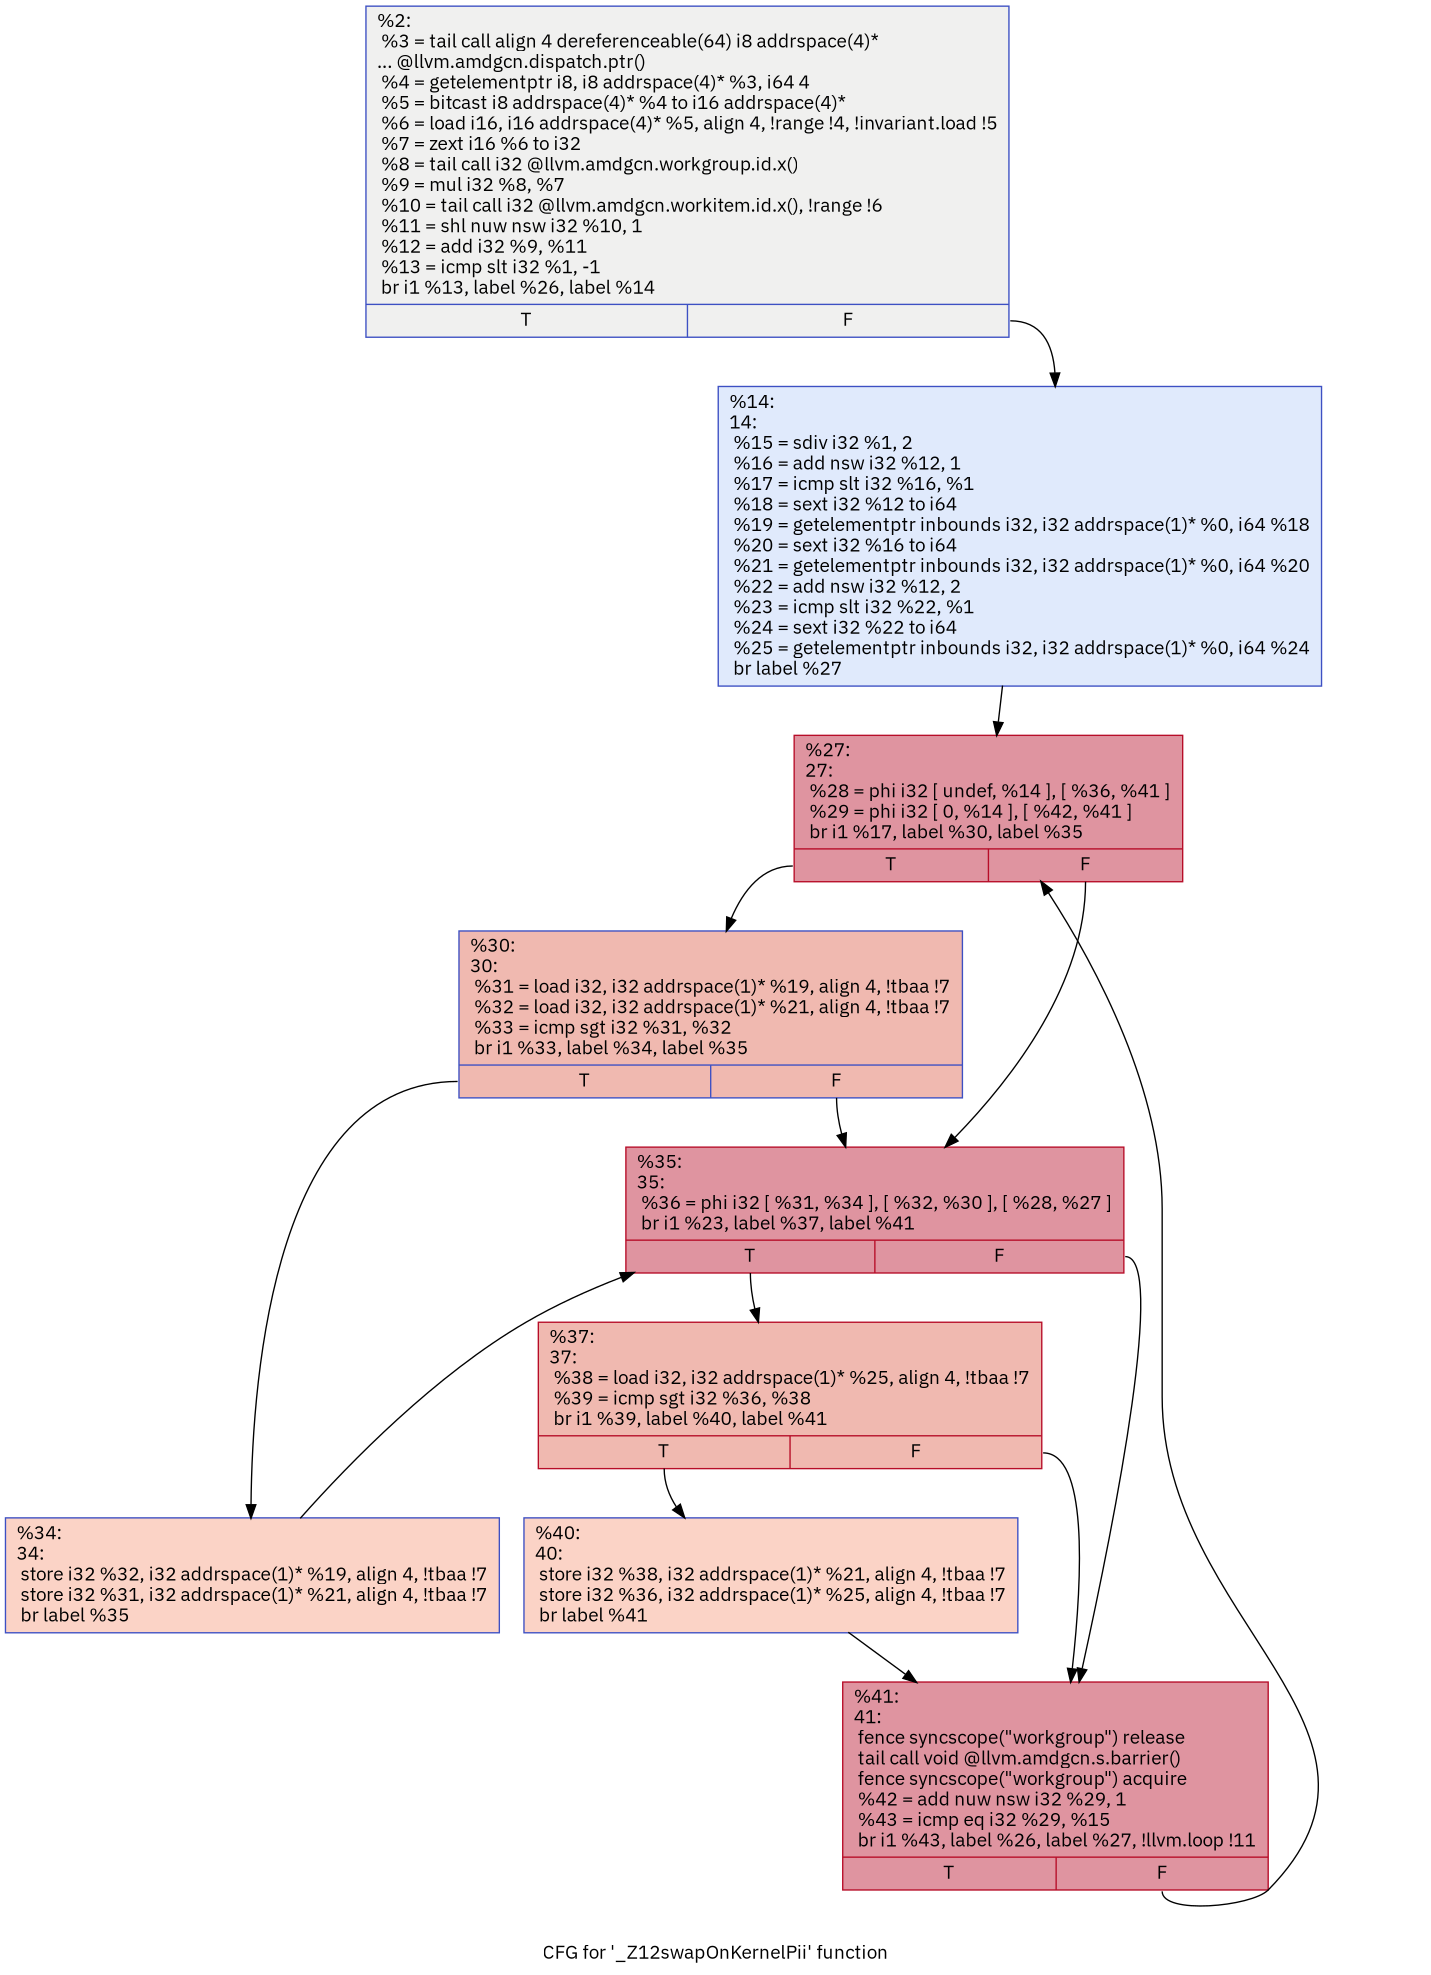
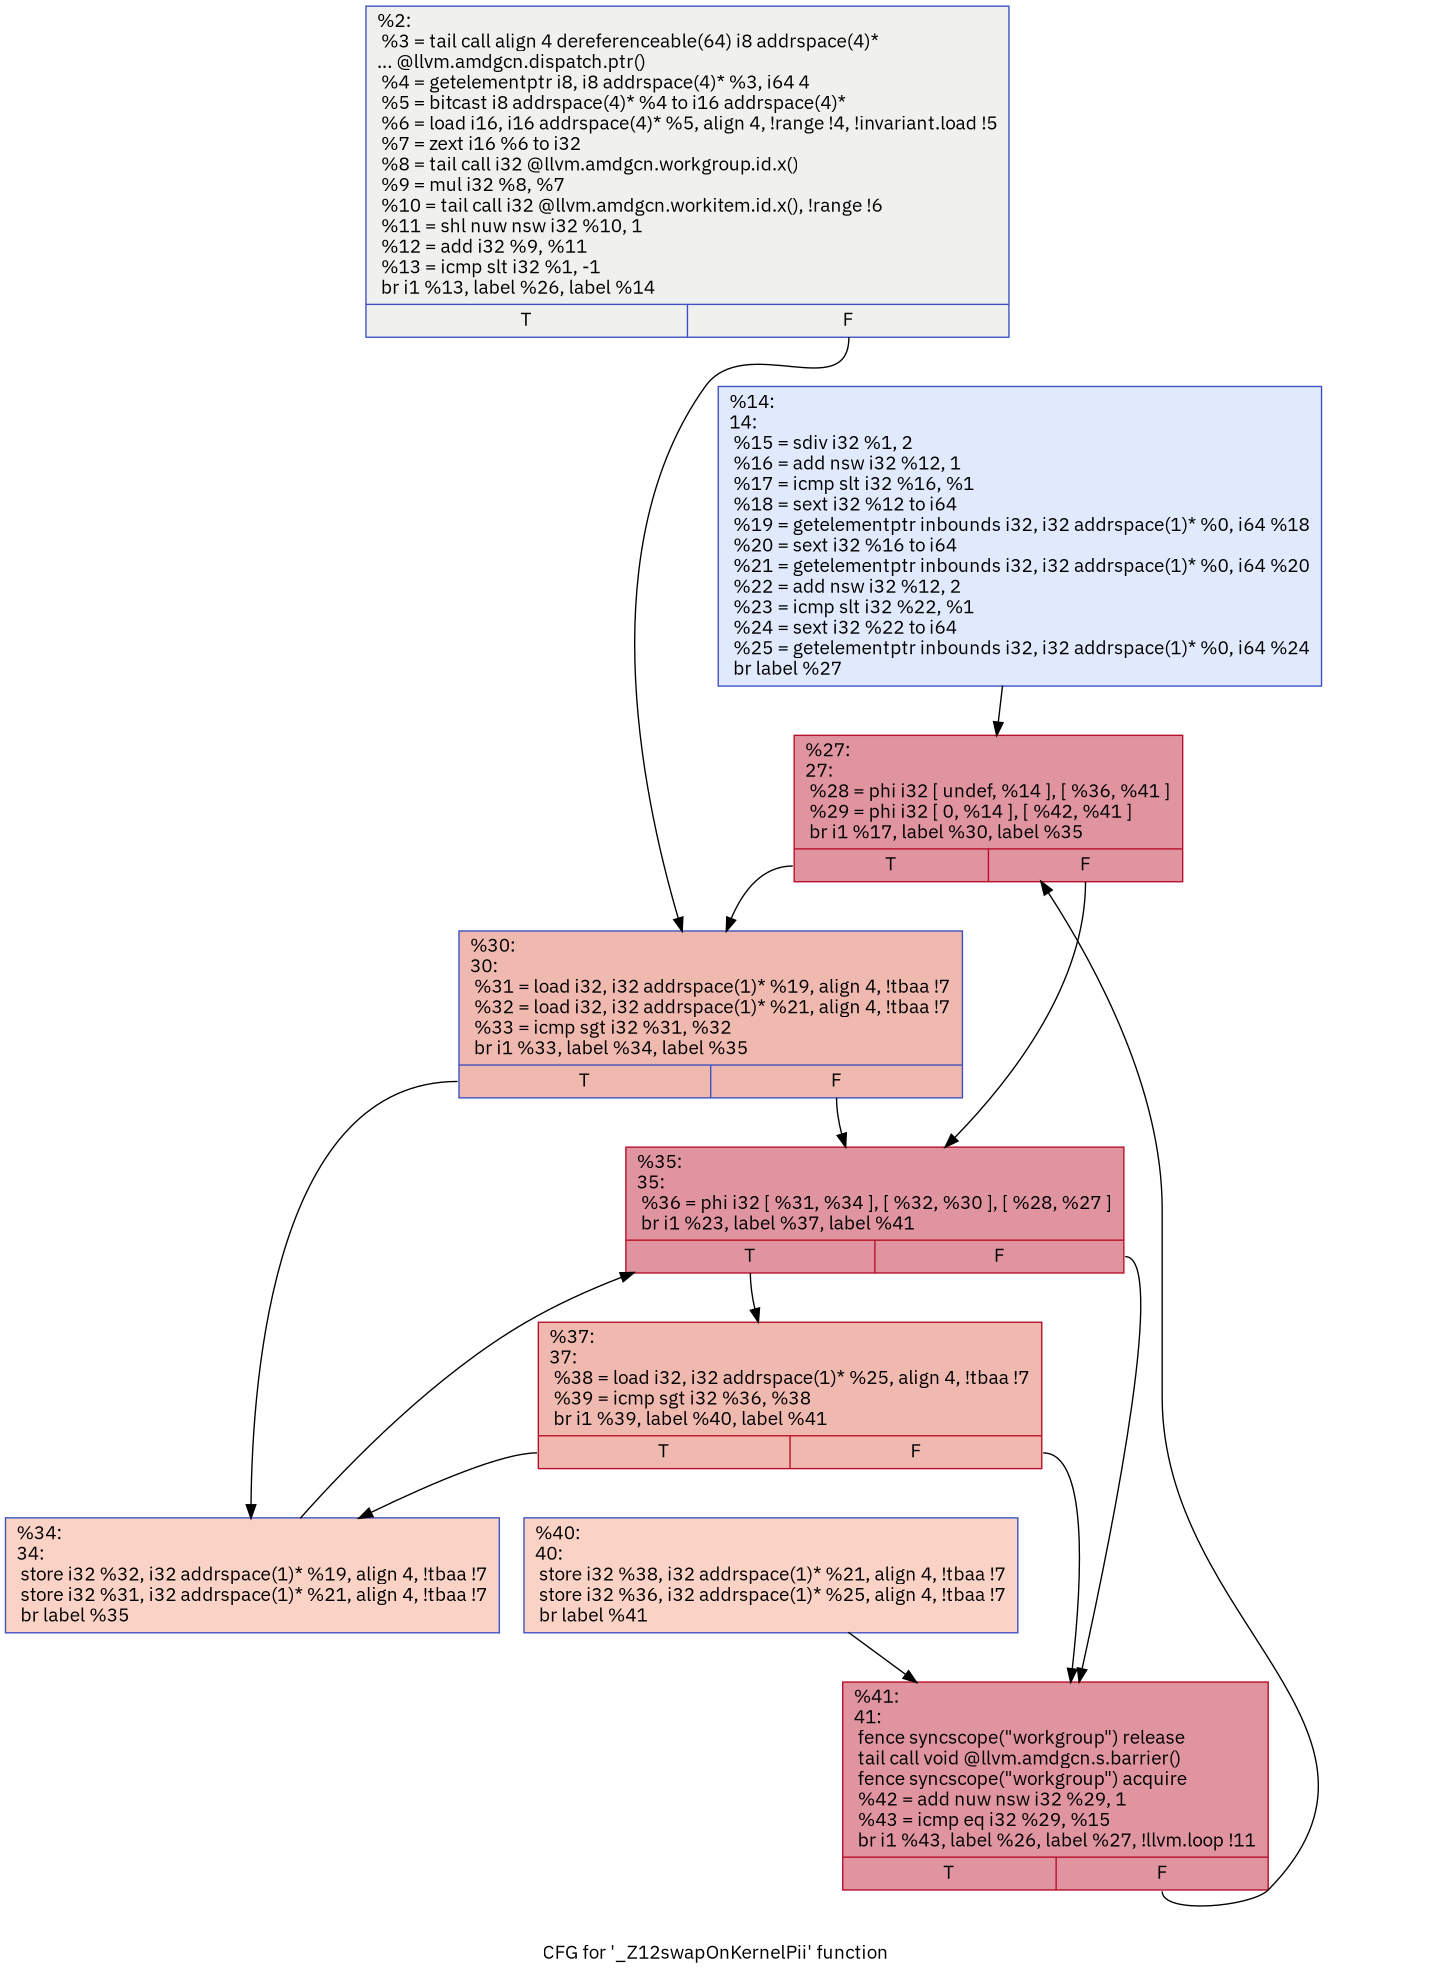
edge "%2:" -> "%14:": now "%2:" -> "%30:"
edge "%37:" -> "%40:": now "%37:" -> "%34:"
